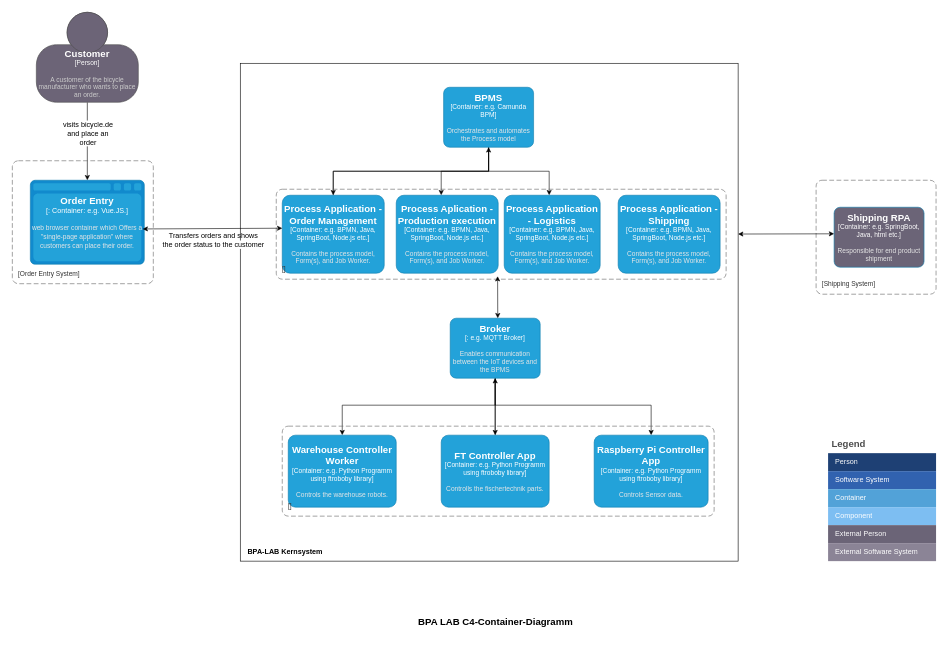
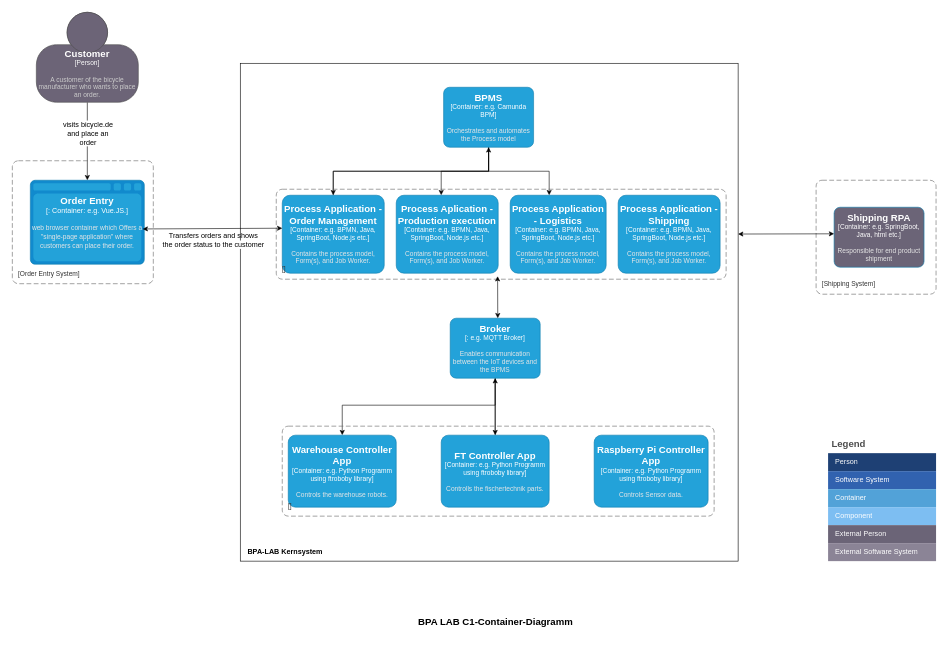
node "Process Application - Logistics [Container: e.g. BPMN, Java, SpringBoot, Node.js etc.] Contains the process model, Form(s), and Job Worker.": moved (552, 234) -> (558, 234)
edge "Broker [: e.g. MQTT Broker] Enables communication between the IoT devices and the BPMS" -> "Raspberry Pi Controller App [Container: e.g. Python Programm using ftroboby library] Controls Sensor data.": removed
node "Warehouse Controller Worker [Container: e.g. Python Programm using ftroboby library] Controls the warehouse robots.": label "Warehouse Controller Worker [Container: e.g. Python Programm using ftroboby library] Controls the warehouse robots." -> "Warehouse Controller App [Container: e.g. Python Programm using ftroboby library] Controls the warehouse robots."
node "BPA LAB C4-Container-Diagramm": label "BPA LAB C4-Container-Diagramm" -> "BPA LAB C1-Container-Diagramm"
